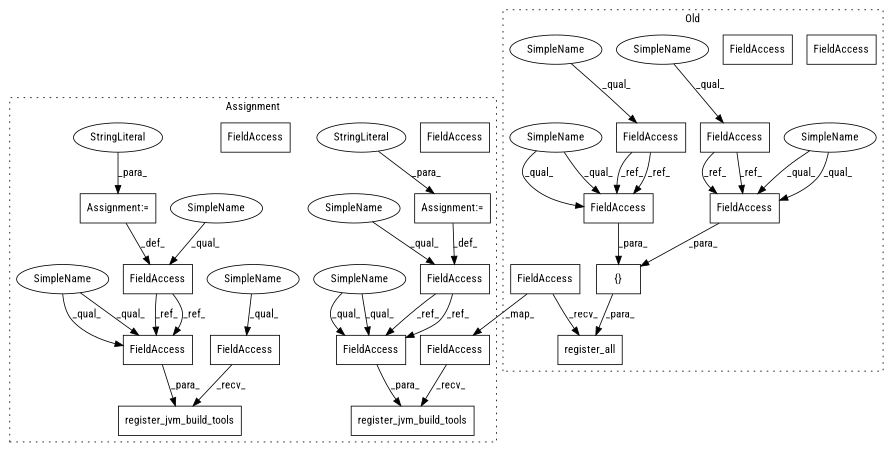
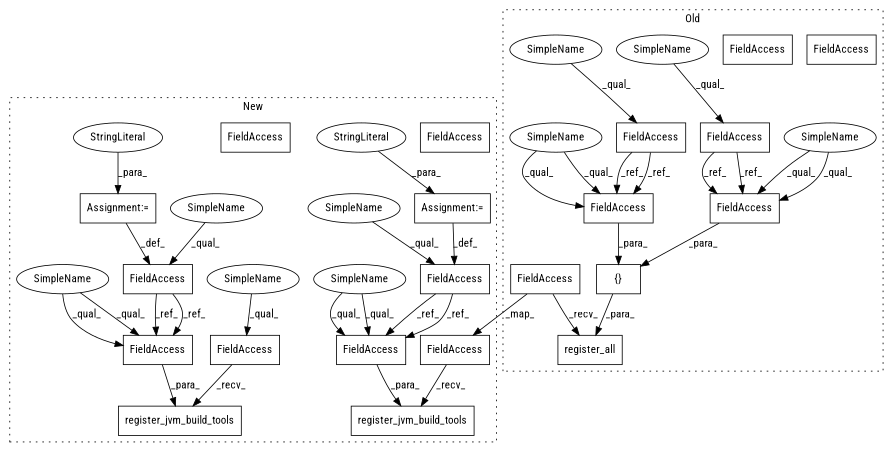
cluster "Assignment": label "Assignment" -> "New"
